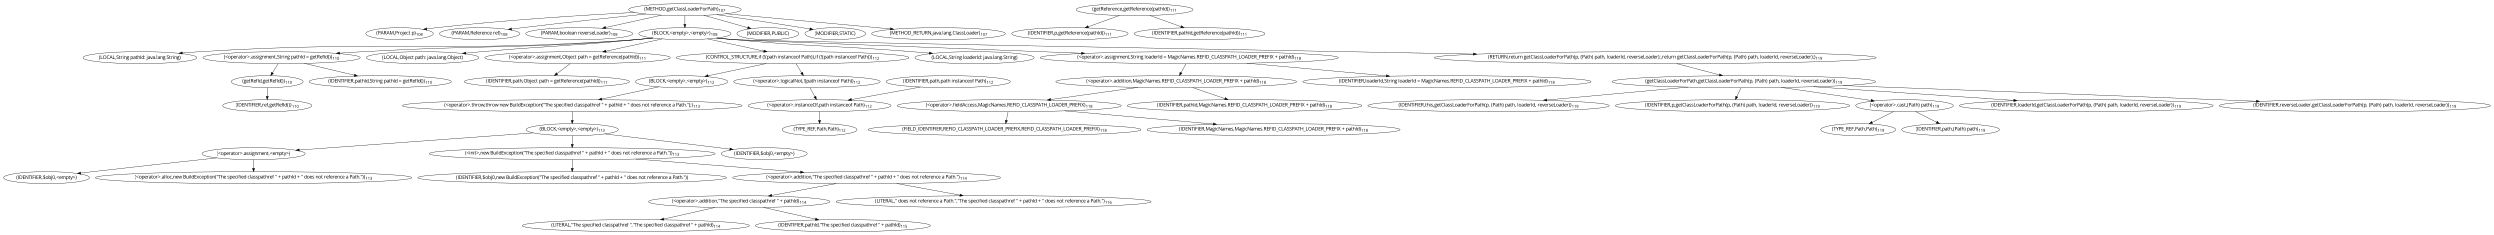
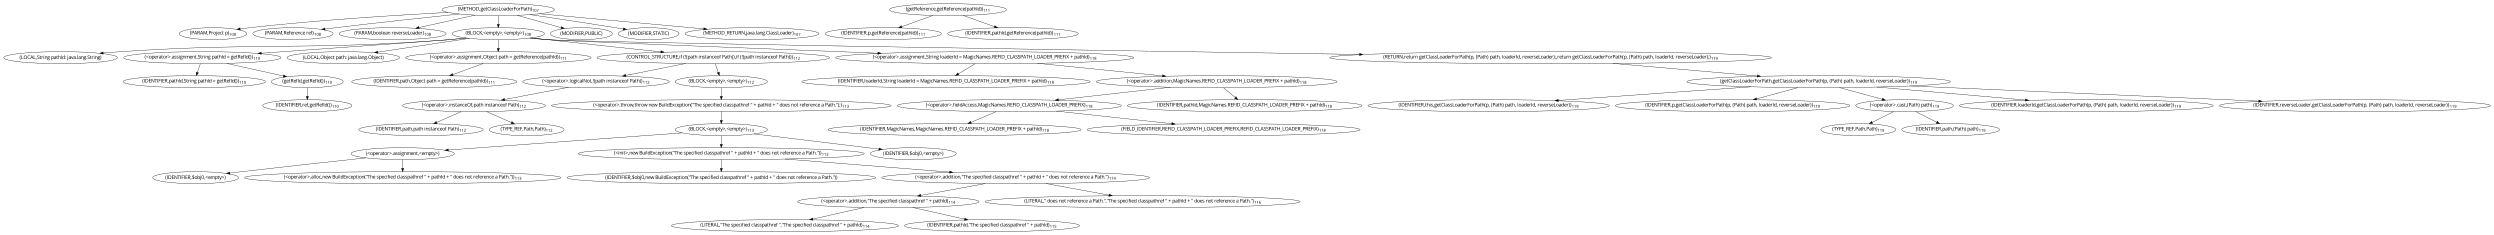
node "(LOCAL,String loaderId: java.lang.String)": removed
edge "(IDENTIFIER,path,path instanceof Path)" -> "(<operator>.instanceOf,path instanceof Path)": reversed
